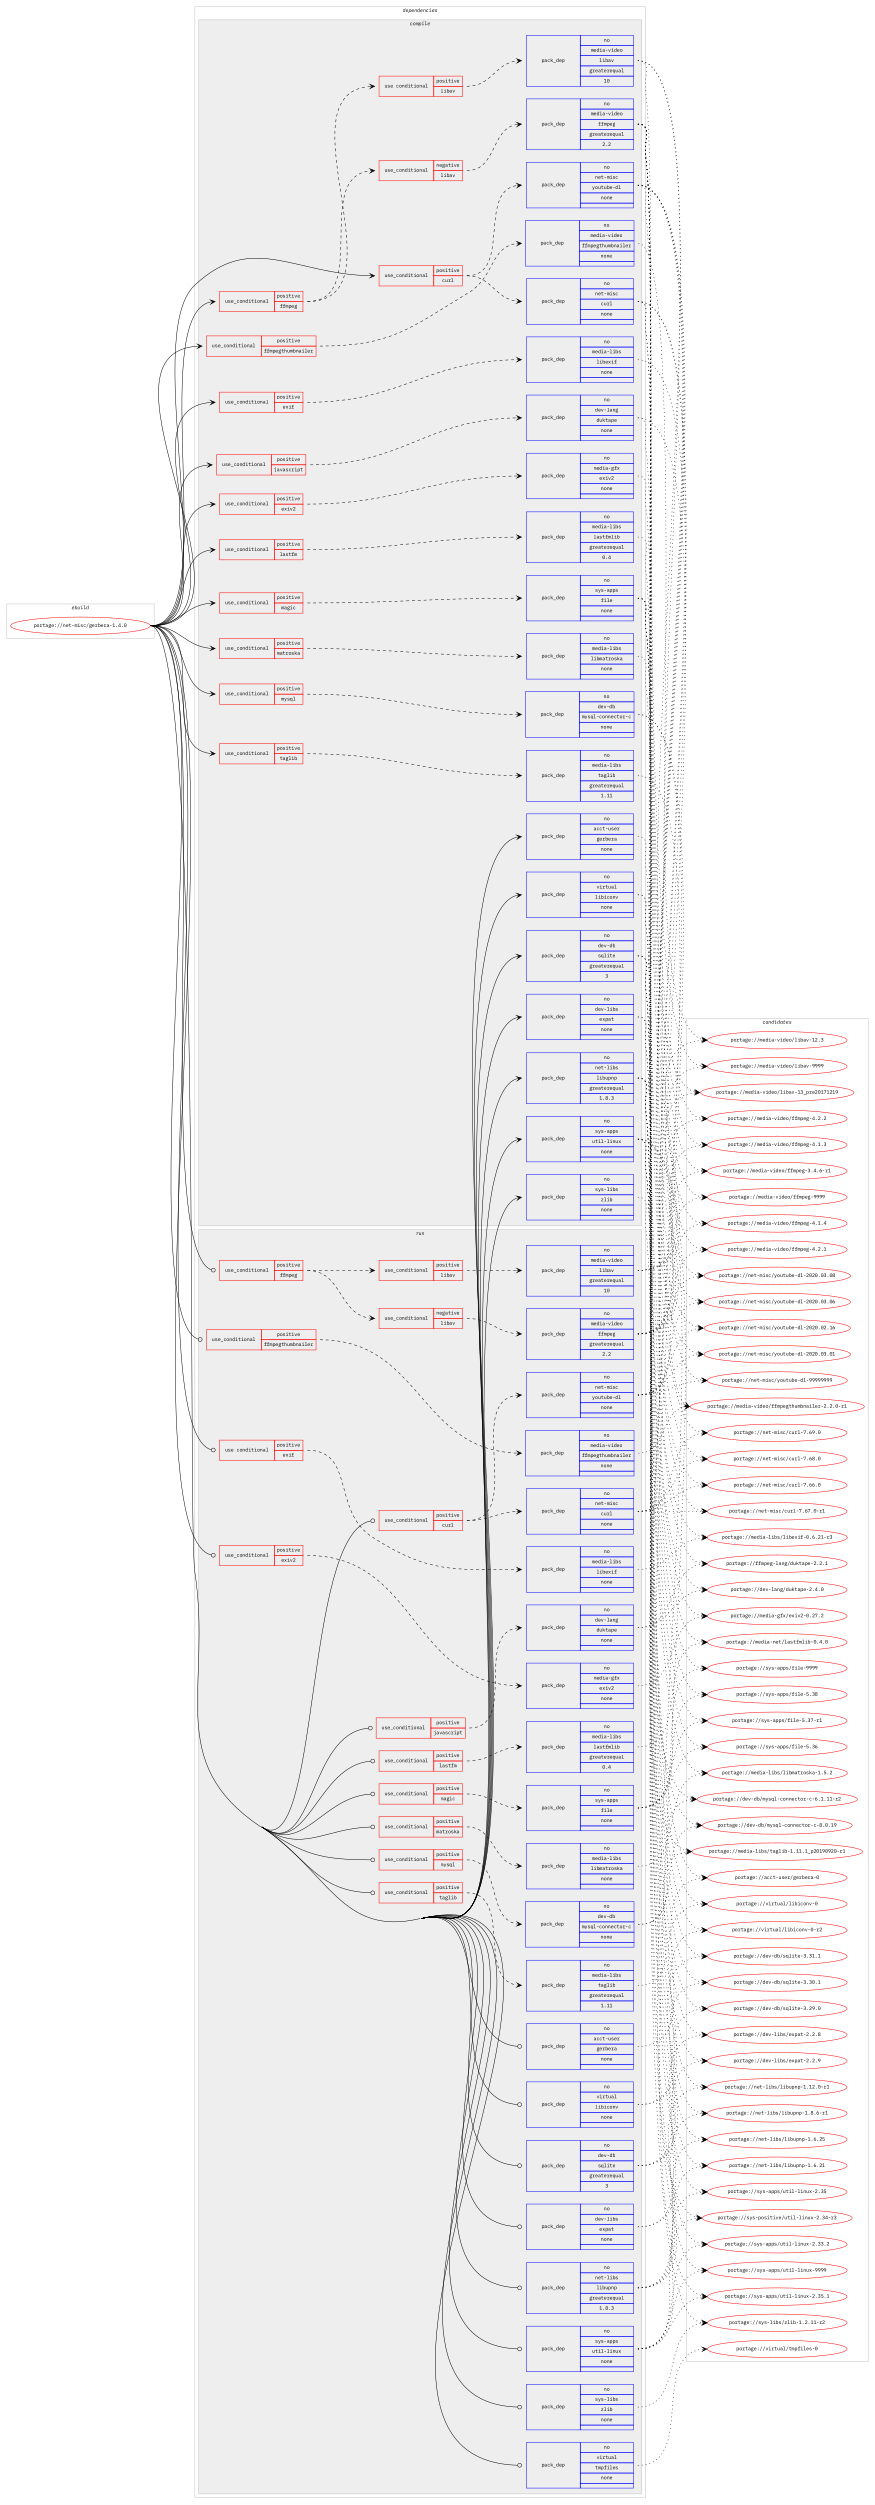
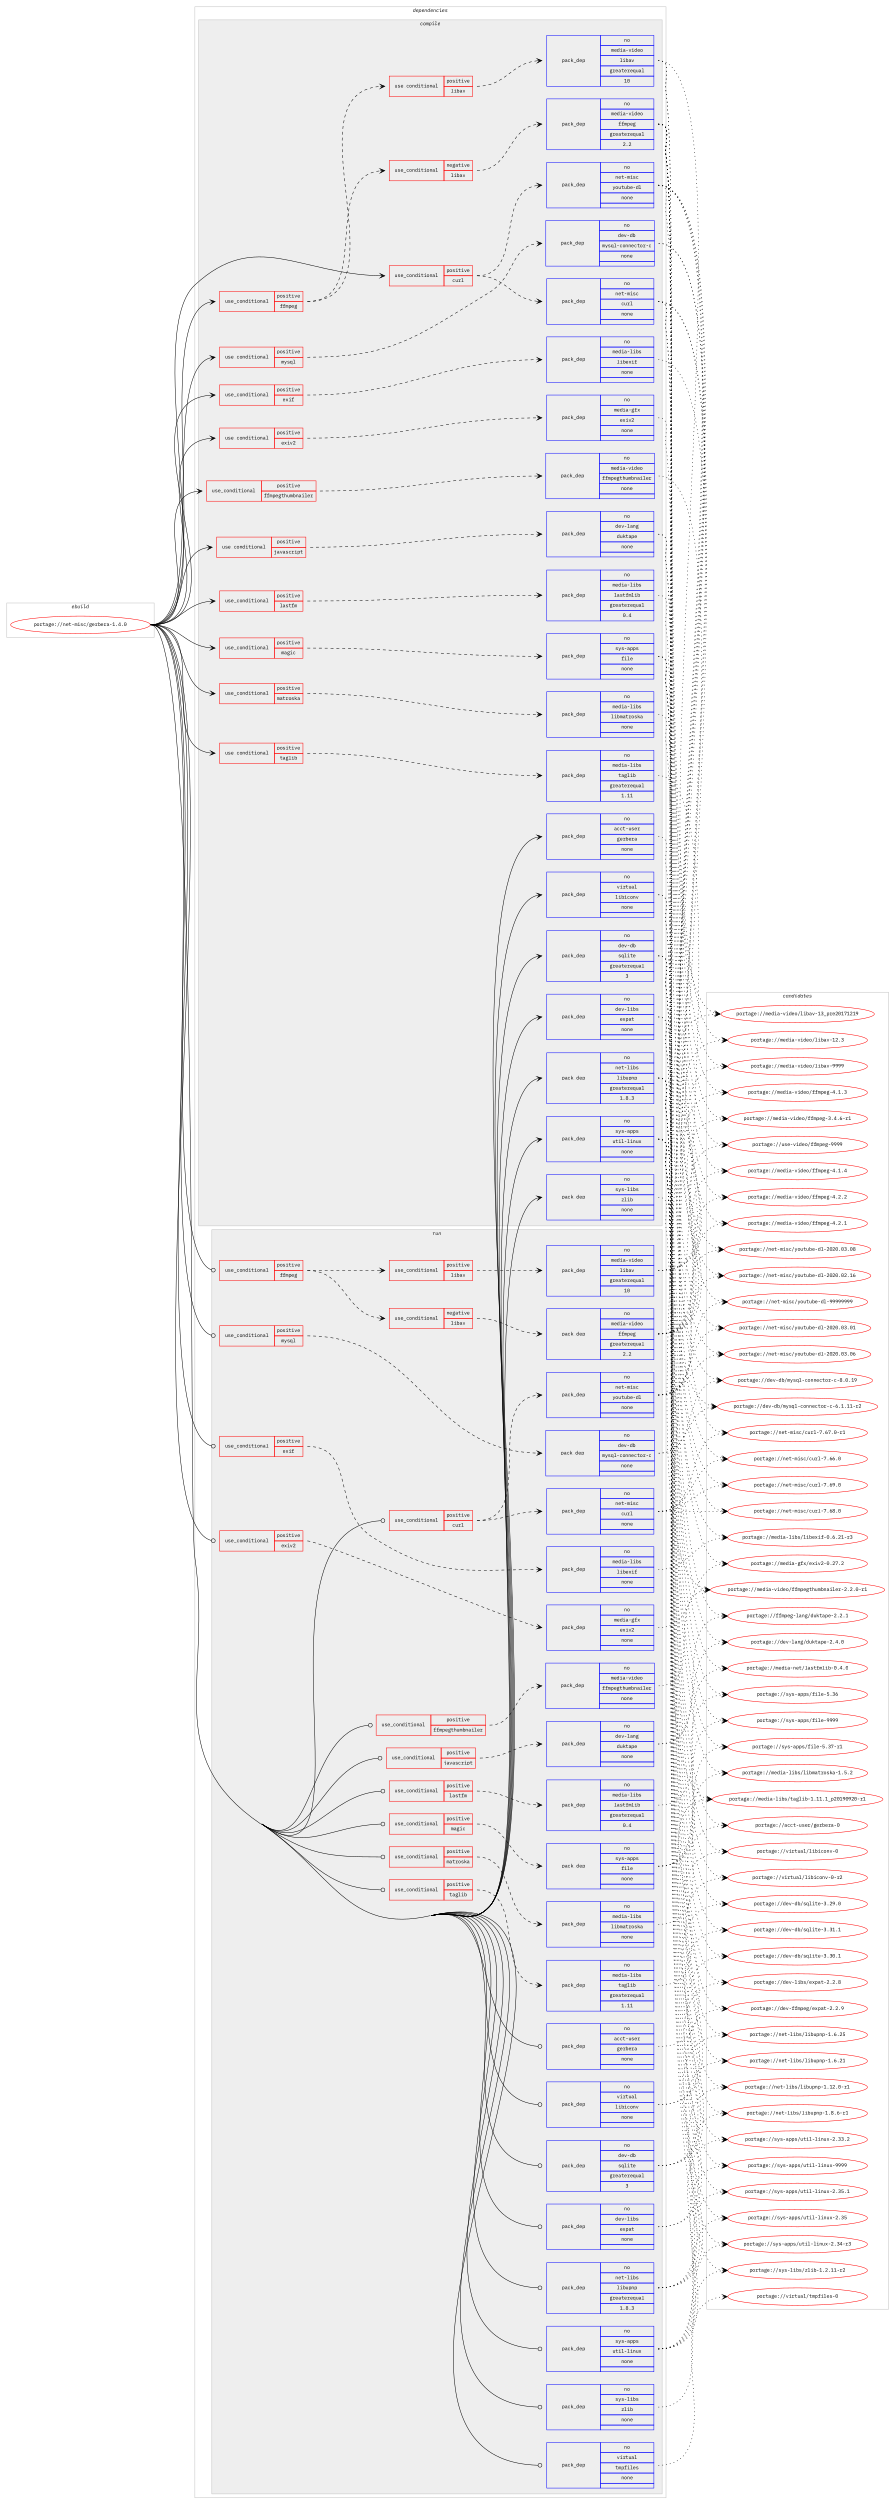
node "portage://media-video/ffmpeg-9999": label "portage://media-video/ffmpeg-9999" -> "portage://use-video/ffmpeg-9999"
node "portage://sys-apps/file-5.38": removed
node "portage://dev-libs/expat-2.2.9": label "portage://dev-libs/expat-2.2.9" -> "portage://dev-ffmpeg/expat-2.2.9"
node "portage://sys-positive/util-linux-2.34-r3": label "portage://sys-positive/util-linux-2.34-r3" -> "portage://sys-apps/util-linux-2.34-r3"
